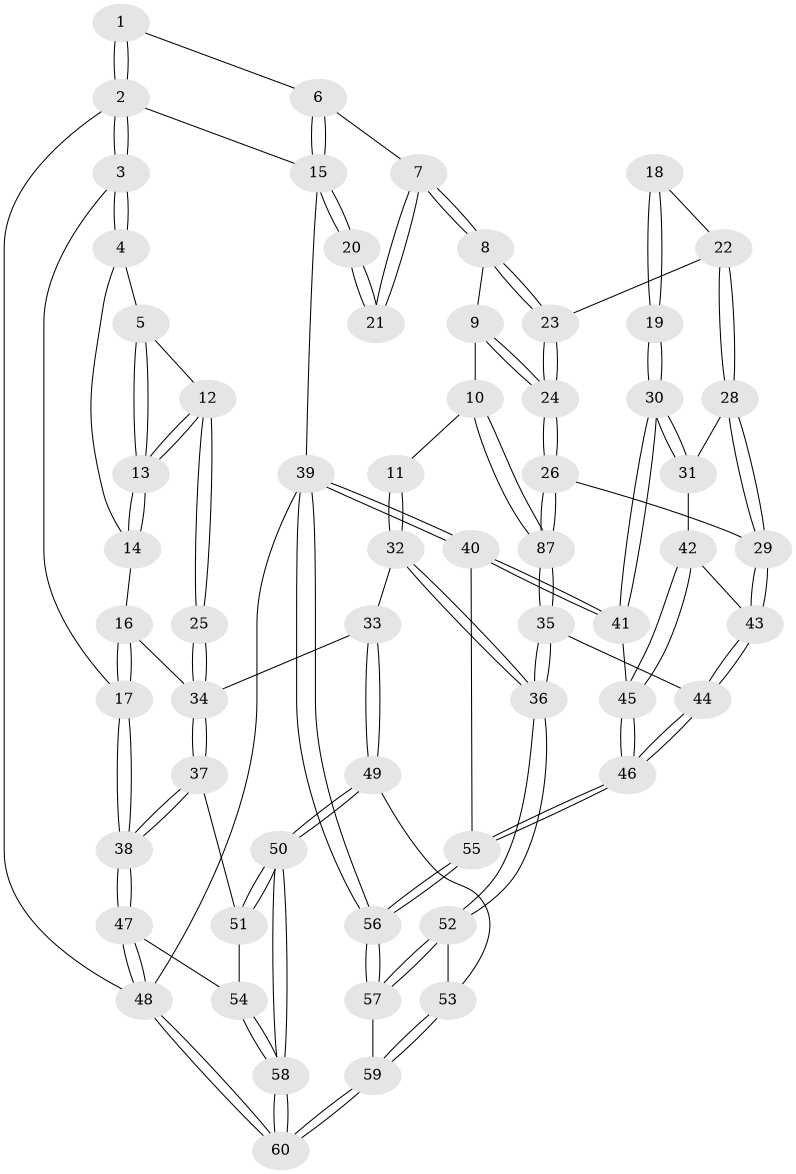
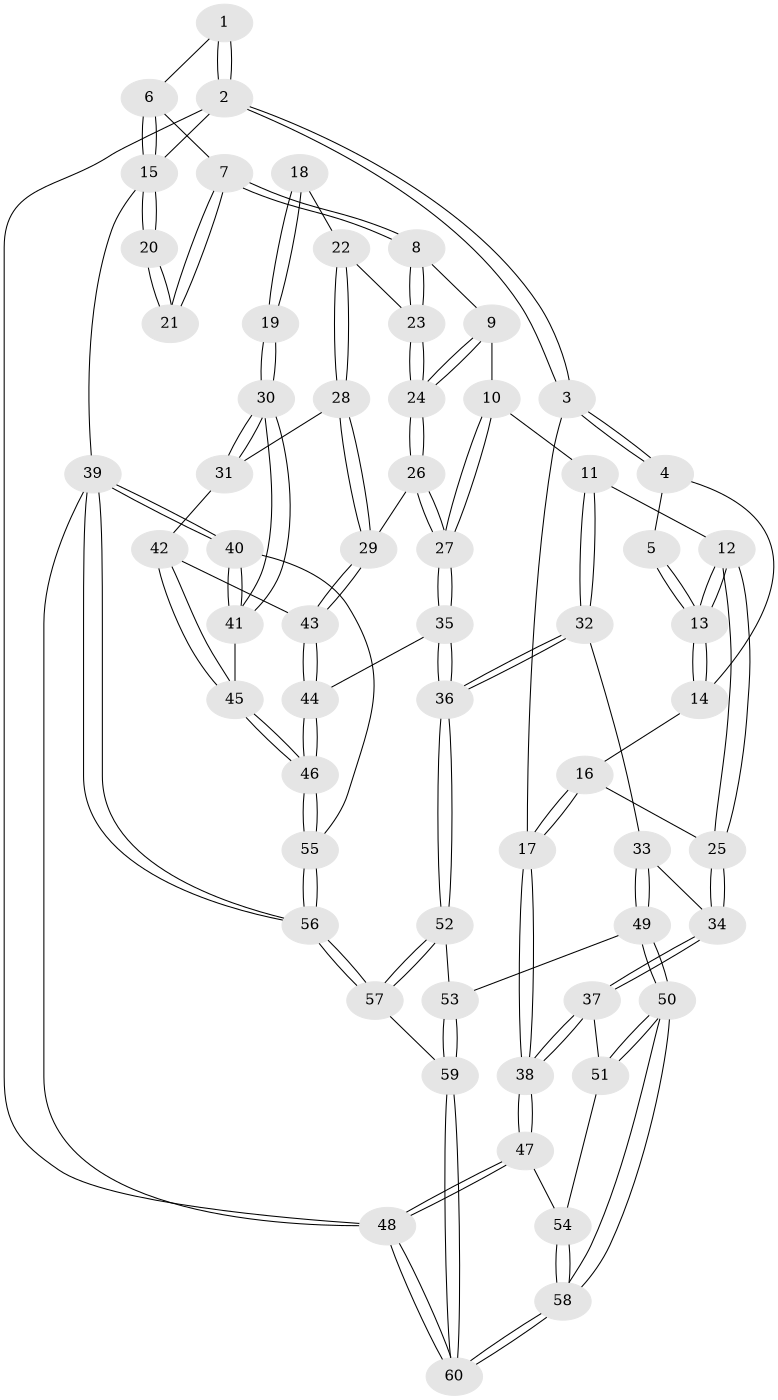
edge "5" -- "12": now "11" -- "12"
node "87": label "87" -> "27"
edge "16" -- "34": now "16" -- "25"
